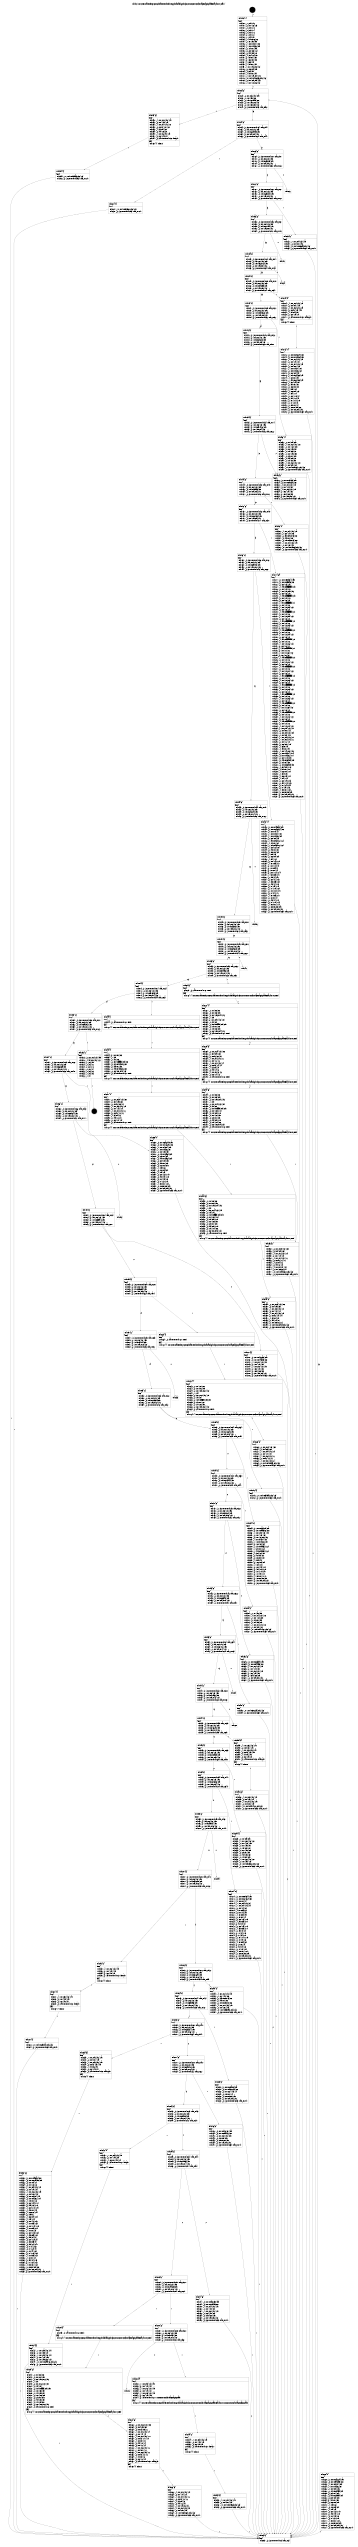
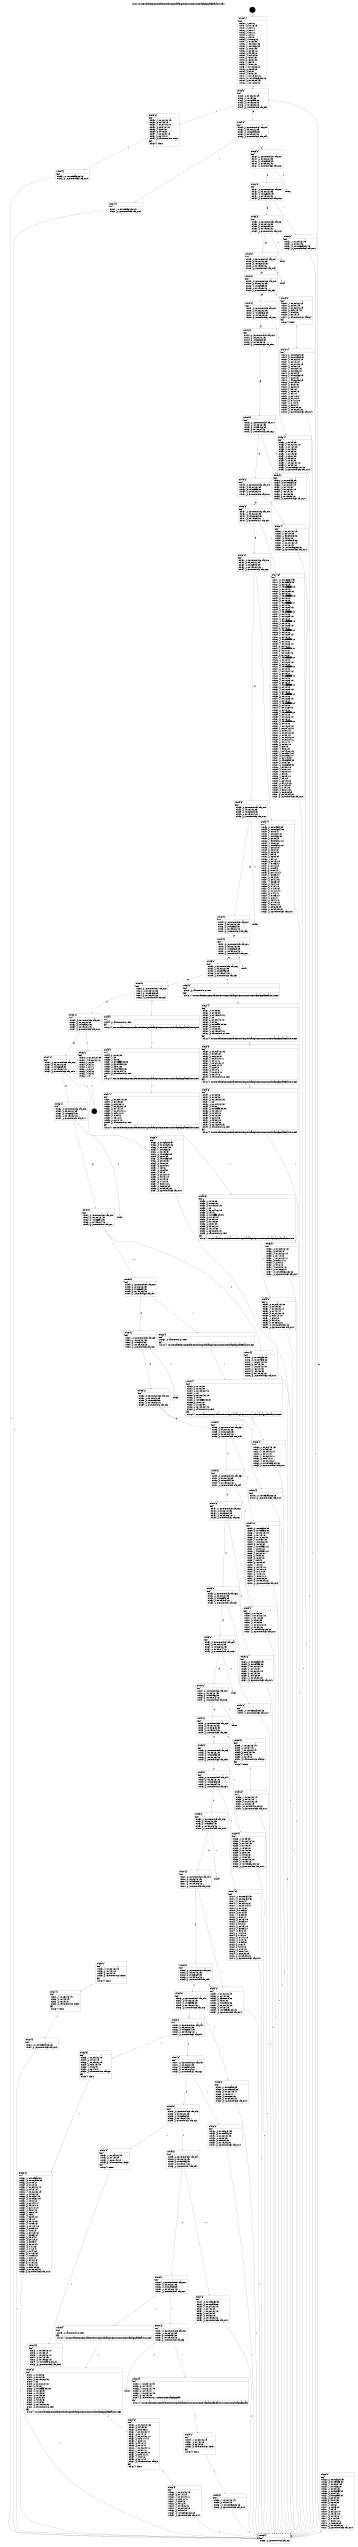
edge "0x402007 [28]" -> "0x402bf2 [15]": now "0x402007 [28]" -> "0x4029bf [42]"
